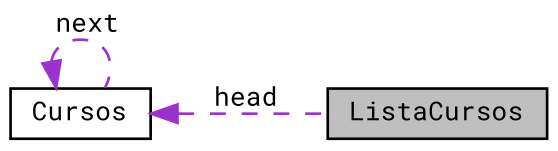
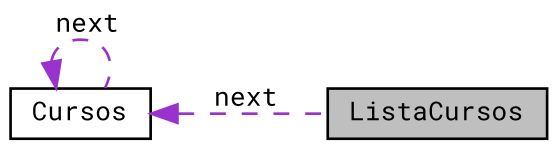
edge "ListaCursos" -> "Cursos": label " head" -> " next"
